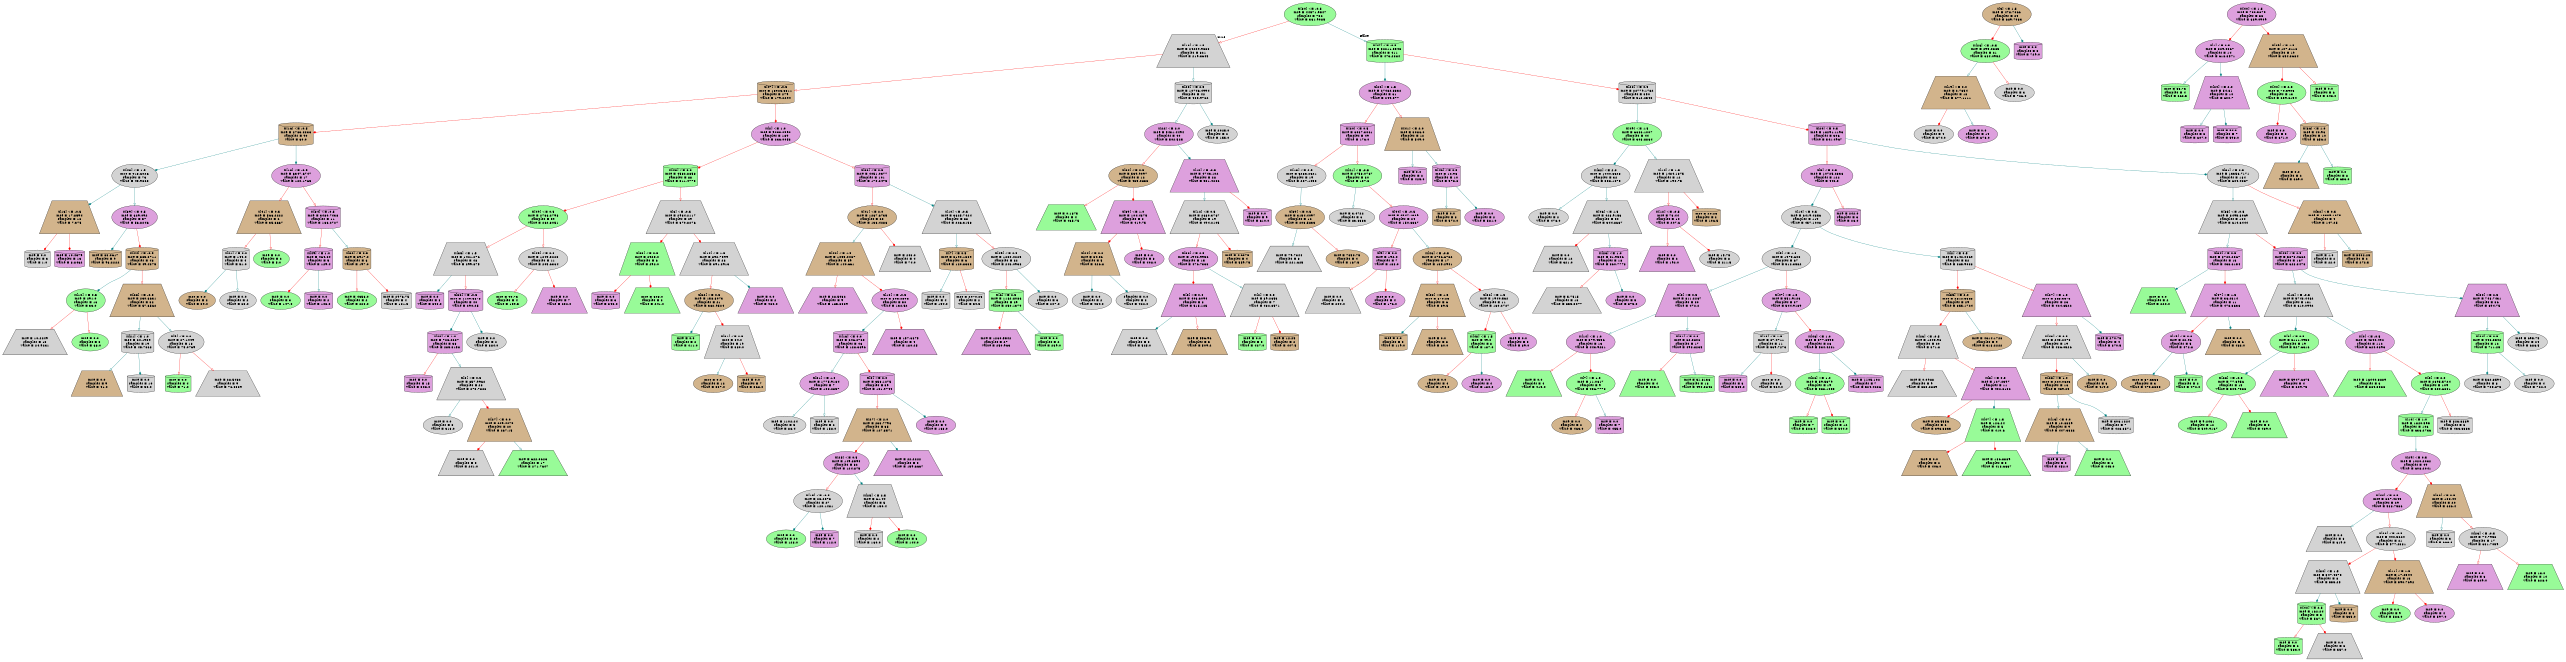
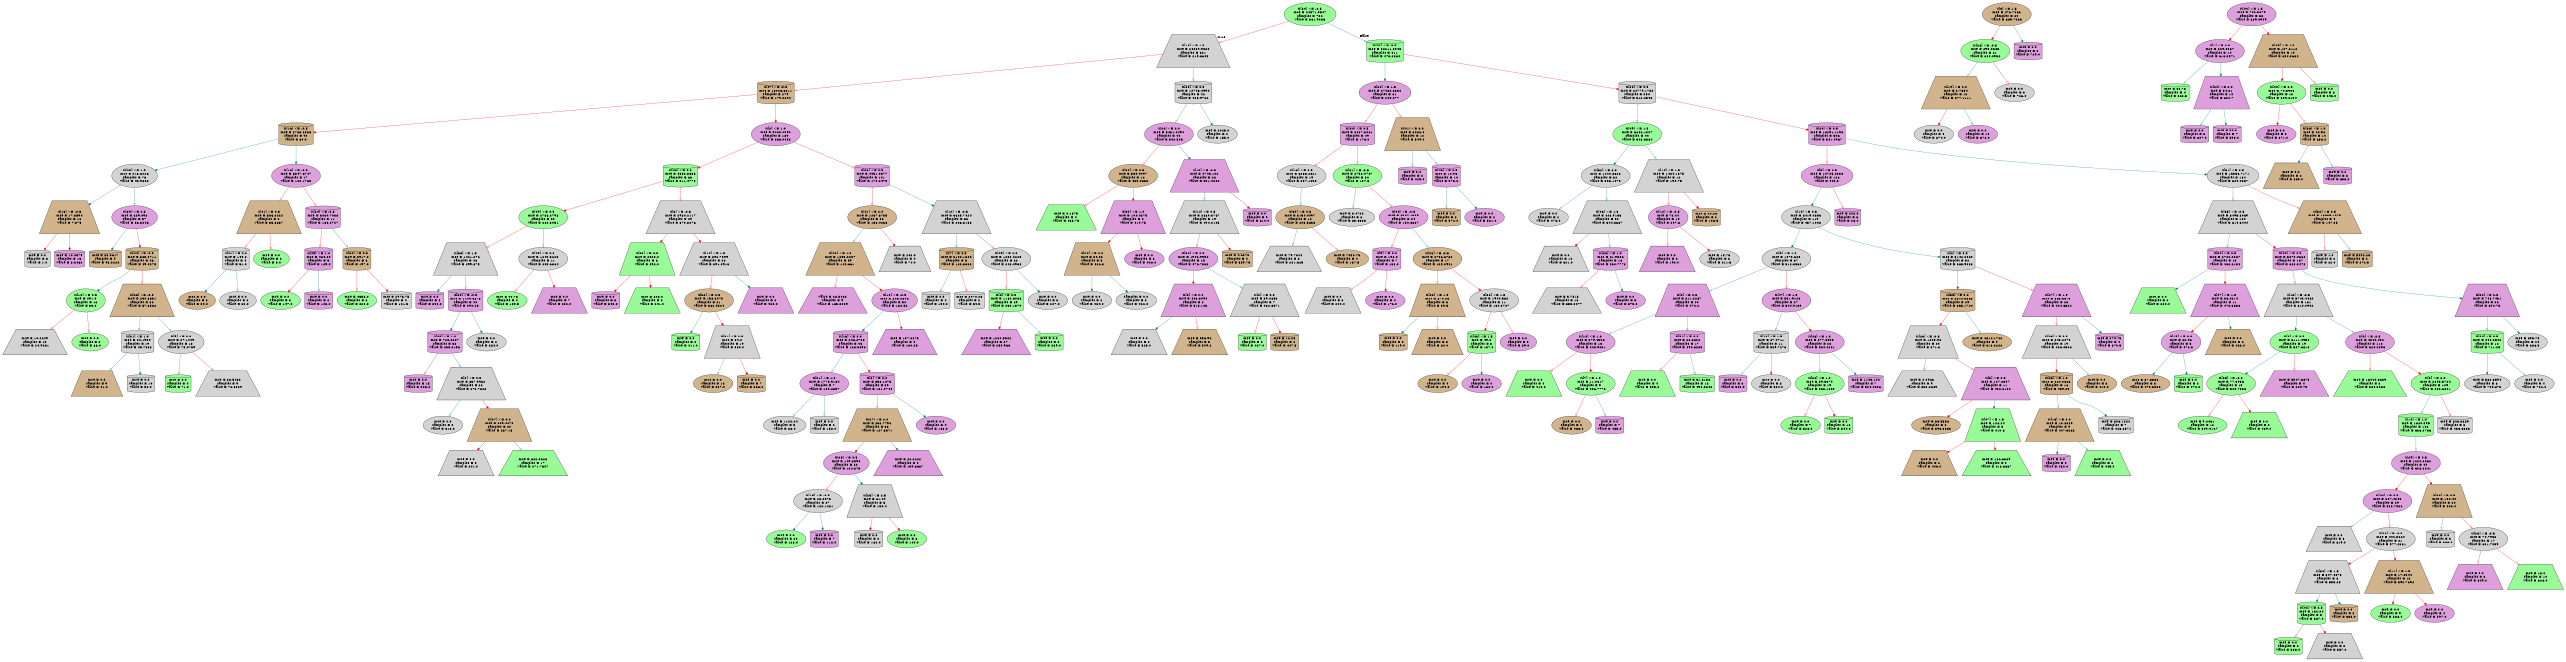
node "mse = 0.0 samples = 8 value = 653.0": fillcolor palegreen -> plum
node "mse = 28.5432 samples = 9 value = 185.8889": label "mse = 28.5432 samples = 9 value = 185.8889" -> "value = 28.5432 samples = 9 value = 185.8889"
node "mse = 0.0 samples = 7 value = 528.0": shape cylinder -> ellipse
